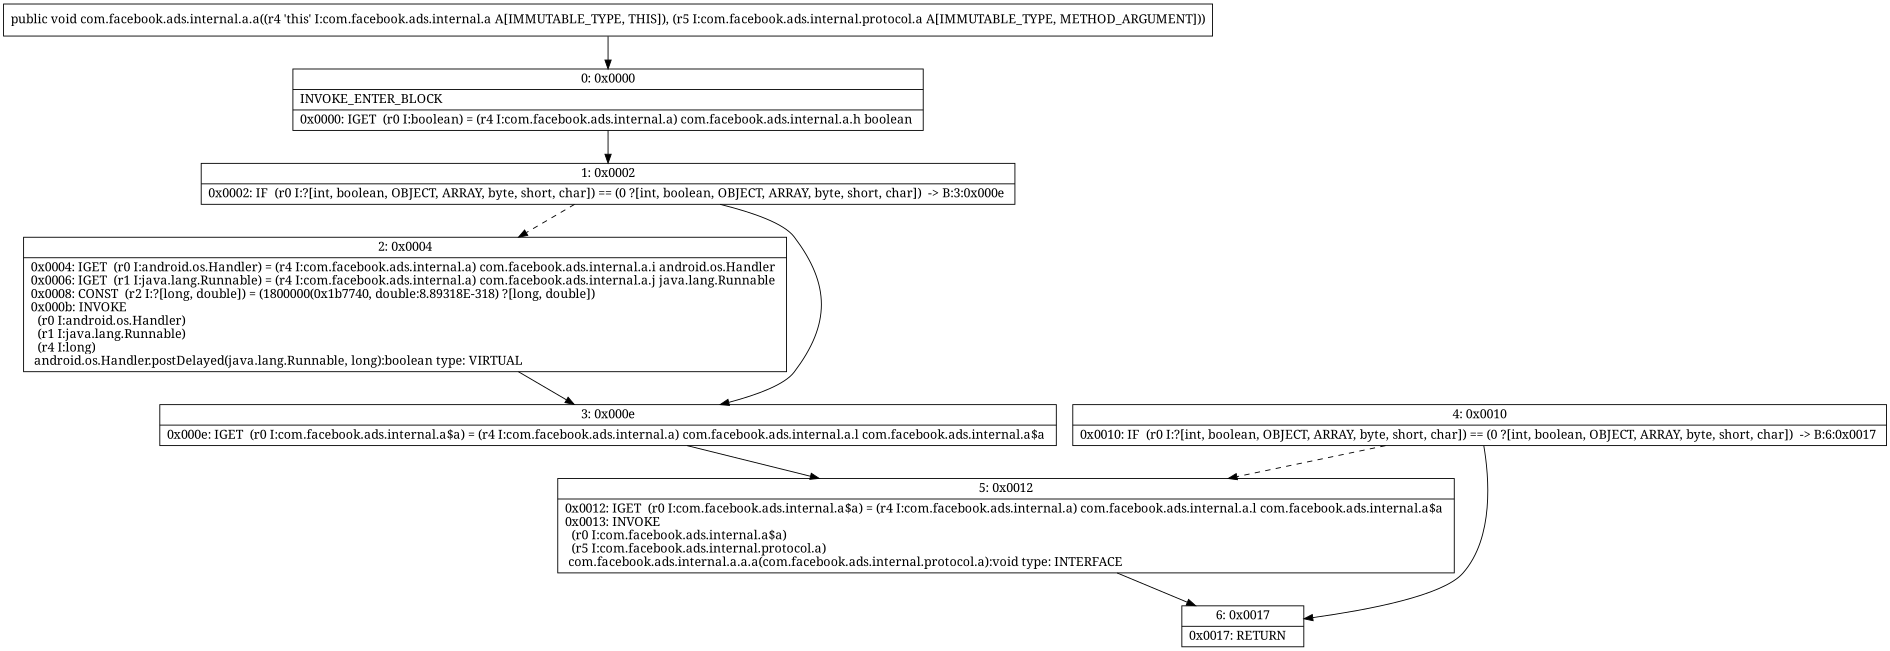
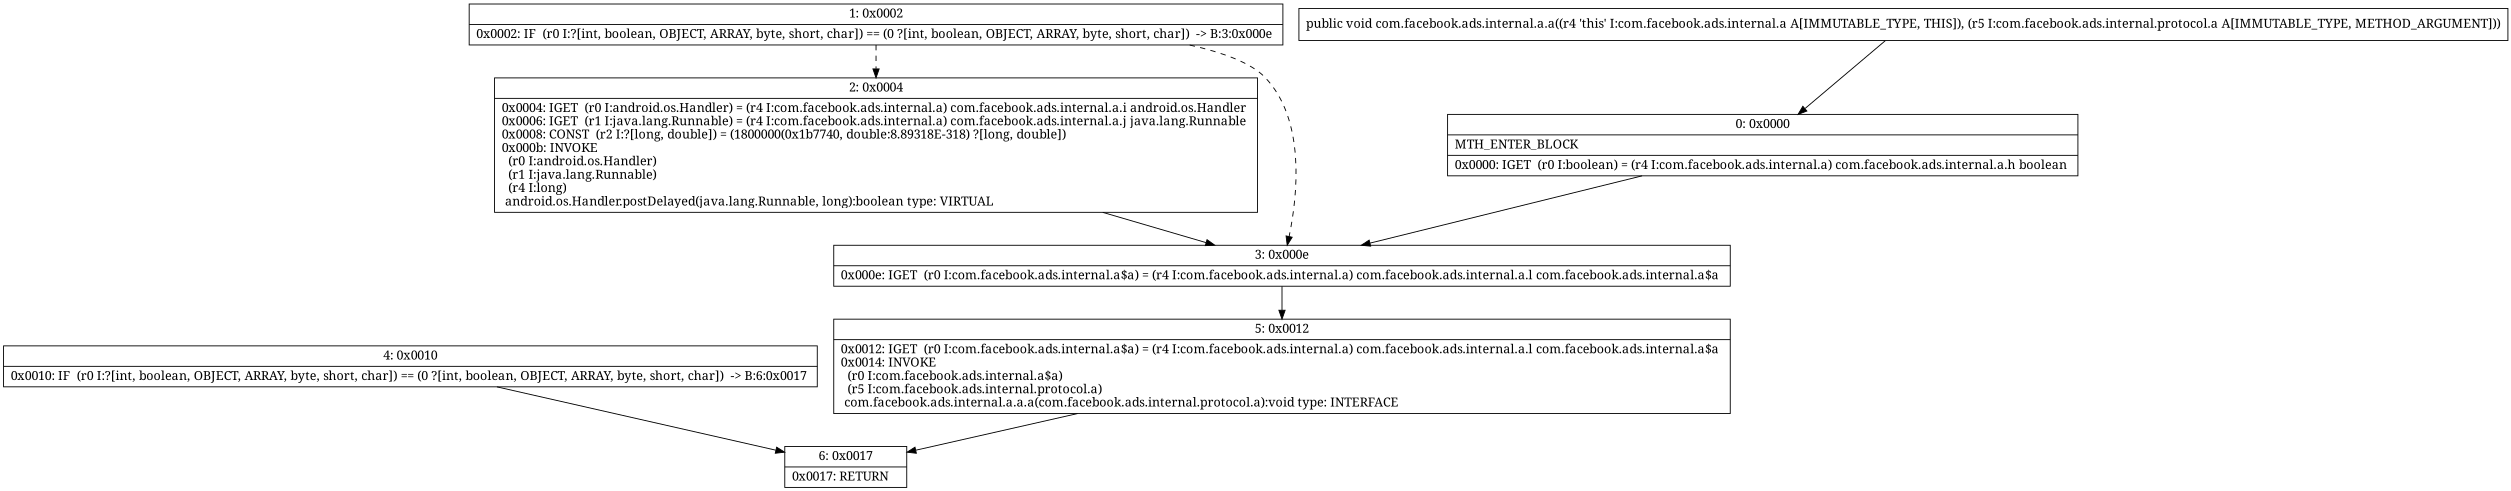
node "0: 0x0000": text "INVOKE_ENTER_BLOCK" -> "MTH_ENTER_BLOCK"
edge "0: 0x0000" -> "1: 0x0002": now "0: 0x0000" -> "3: 0x000e"
edge "1: 0x0002" -> "3: 0x000e": style solid -> dashed
edge "4: 0x0010" -> "5: 0x0012": removed
node "5: 0x0012": text "0x0013: INVOKE" -> "0x0014: INVOKE"
